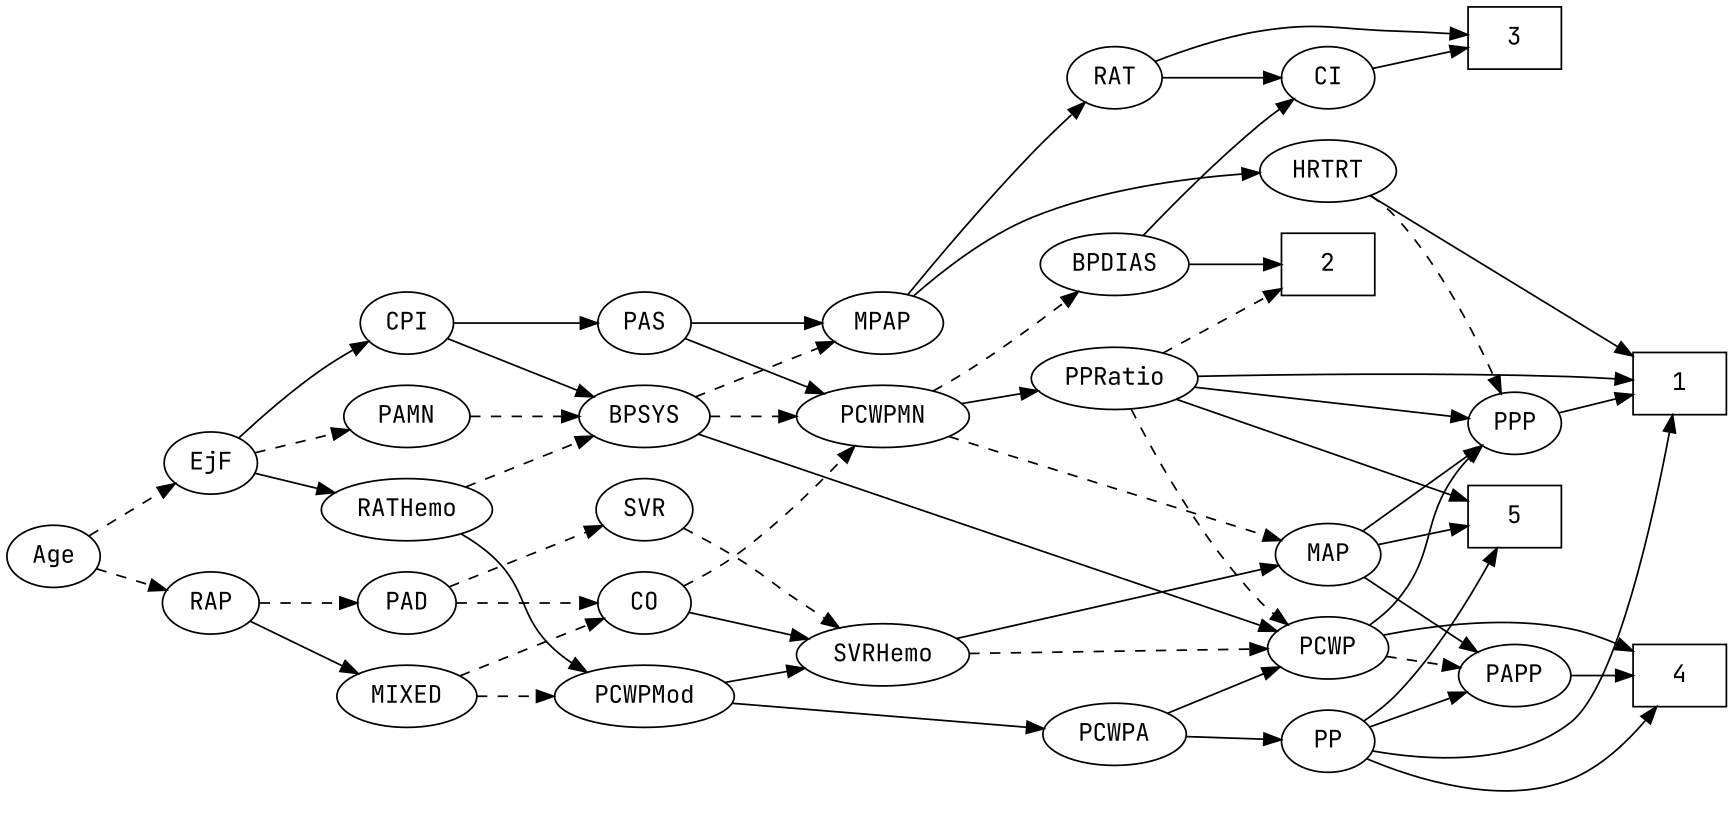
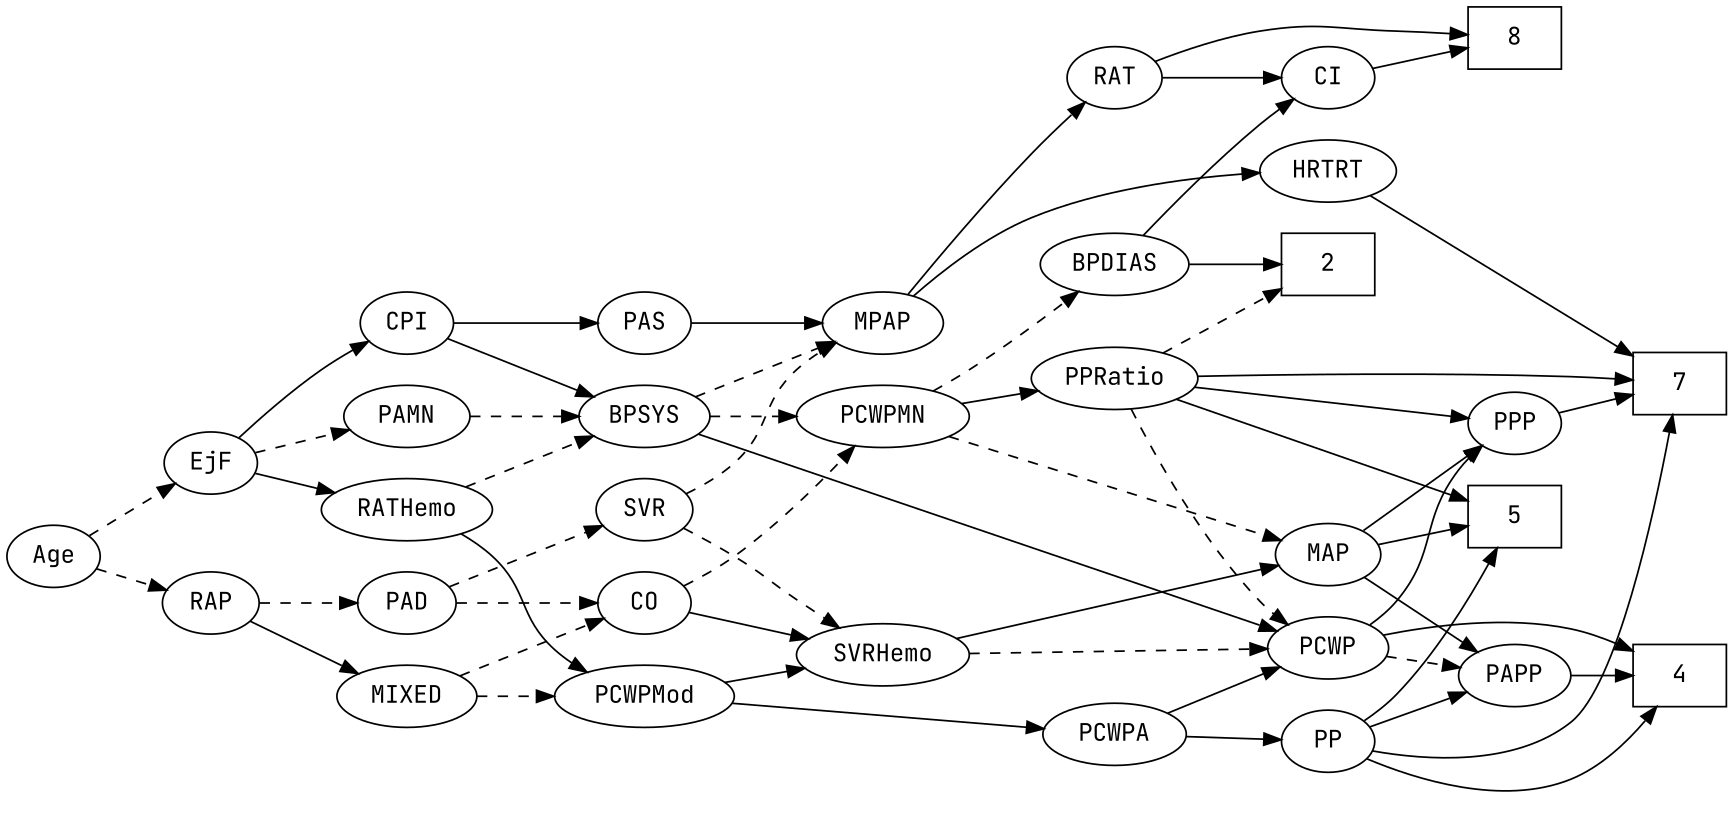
node "3": label "3" -> "8"
edge "HRTRT" -> "PPP": removed
edge "PAS" -> "PCWPMN": removed
node "1": label "1" -> "7"
edge "SVR" -> "MPAP": added
